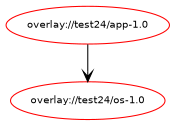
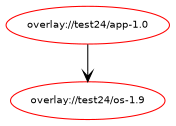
node "overlay://test24/os-1.0": label "overlay://test24/os-1.0" -> "overlay://test24/os-1.9"
